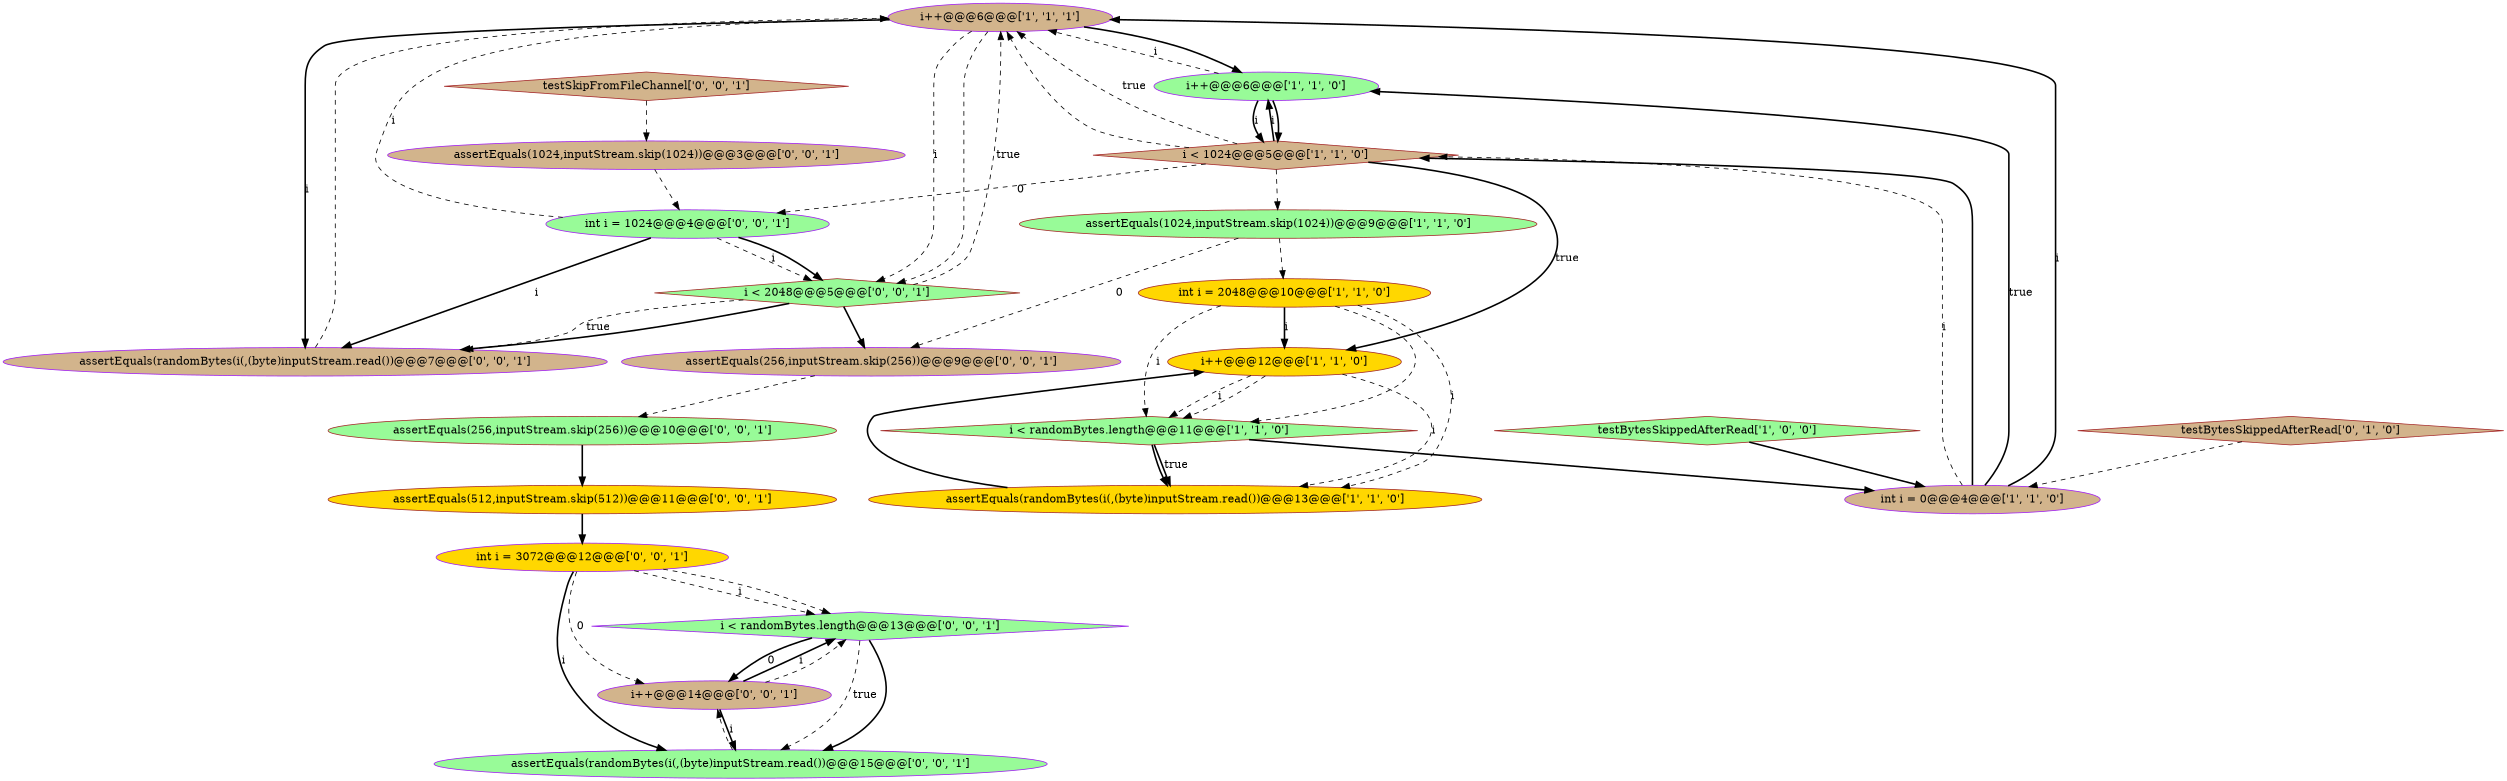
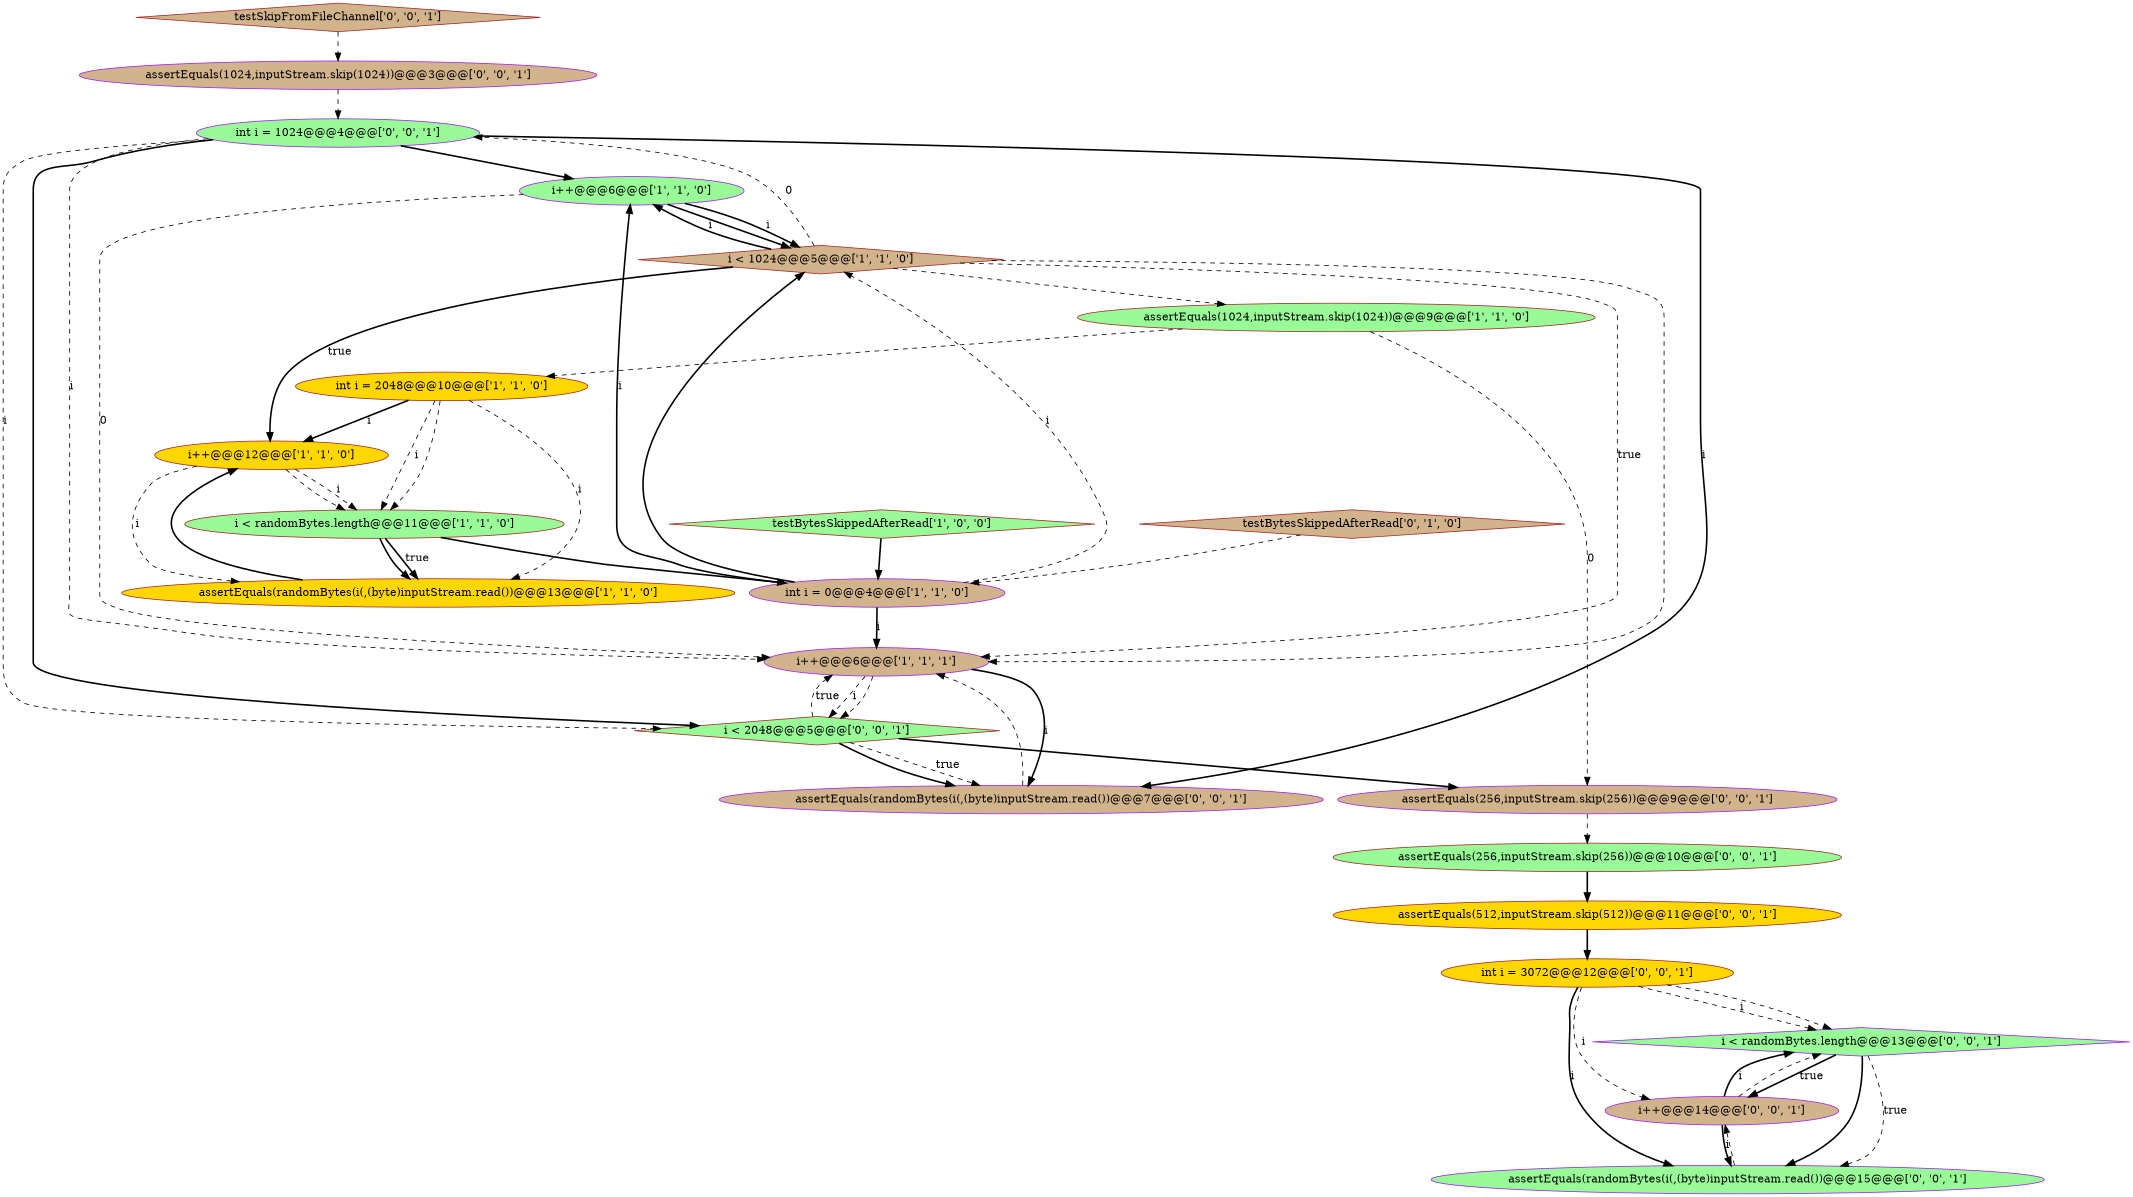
edge "i++@@@6@@@['1', '1', '1']" -> "i++@@@6@@@['1', '1', '0']": now "int i = 1024@@@4@@@['0', '0', '1']" -> "i++@@@6@@@['1', '1', '0']"
edge "i++@@@6@@@['1', '1', '0']" -> "i++@@@6@@@['1', '1', '1']": label "i" -> "0"
edge "int i = 0@@@4@@@['1', '1', '0']" -> "i++@@@6@@@['1', '1', '0']": label "true" -> "i"
node "i < randomBytes.length@@@11@@@['1', '1', '0']": shape diamond -> ellipse
node "int i = 3072@@@12@@@['0', '0', '1']": color purple -> brown
edge "int i = 3072@@@12@@@['0', '0', '1']" -> "i++@@@14@@@['0', '0', '1']": label "0" -> "i"
edge "i < randomBytes.length@@@13@@@['0', '0', '1']" -> "i++@@@14@@@['0', '0', '1']": label "0" -> "true"
